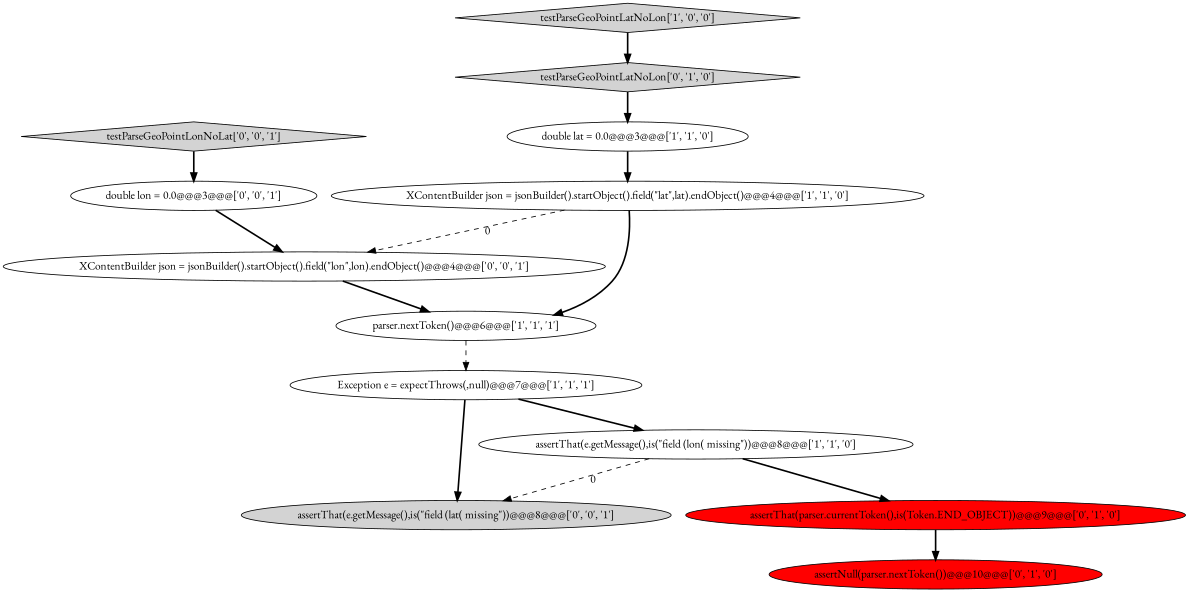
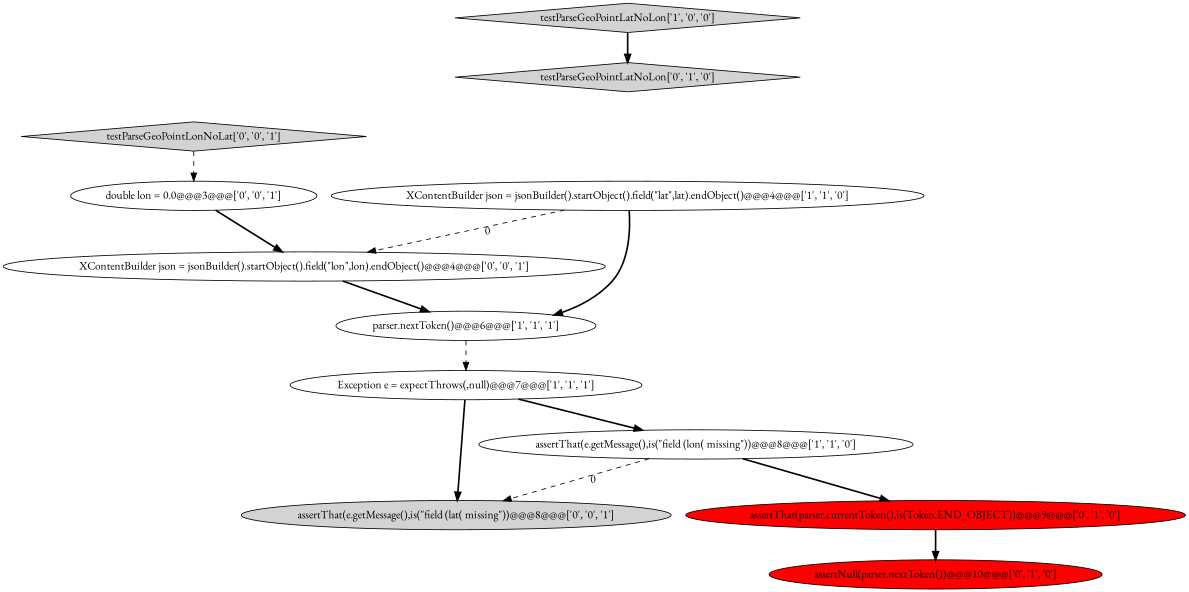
node "double lat = 0.0@@@3@@@['1', '1', '0']": removed
edge "testParseGeoPointLonNoLat['0', '0', '1']" -> "double lon = 0.0@@@3@@@['0', '0', '1']": style bold -> dashed
